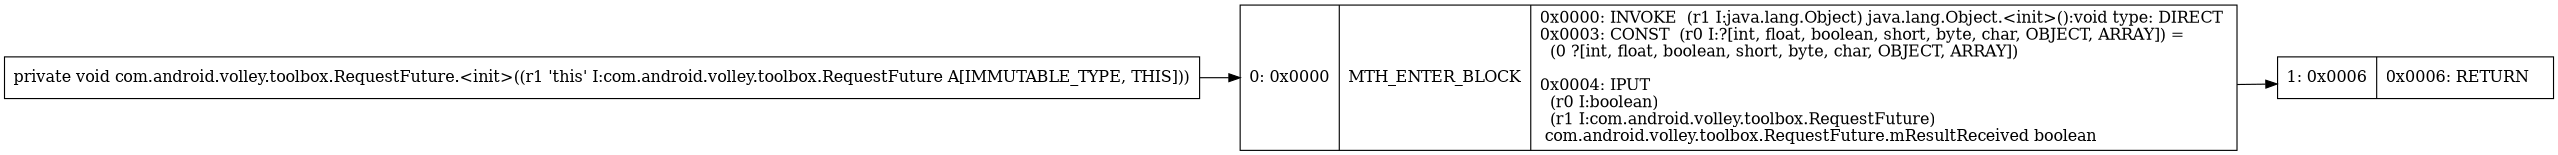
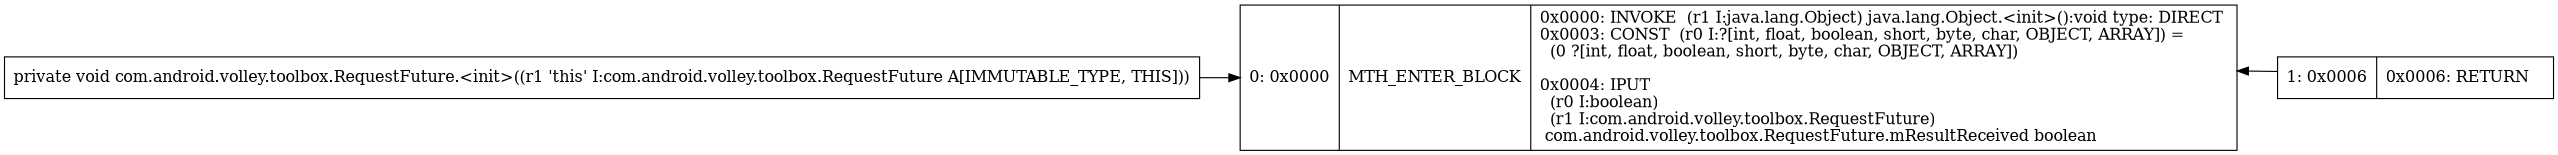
edge "0: 0x0000" -> "1: 0x0006": reversed
